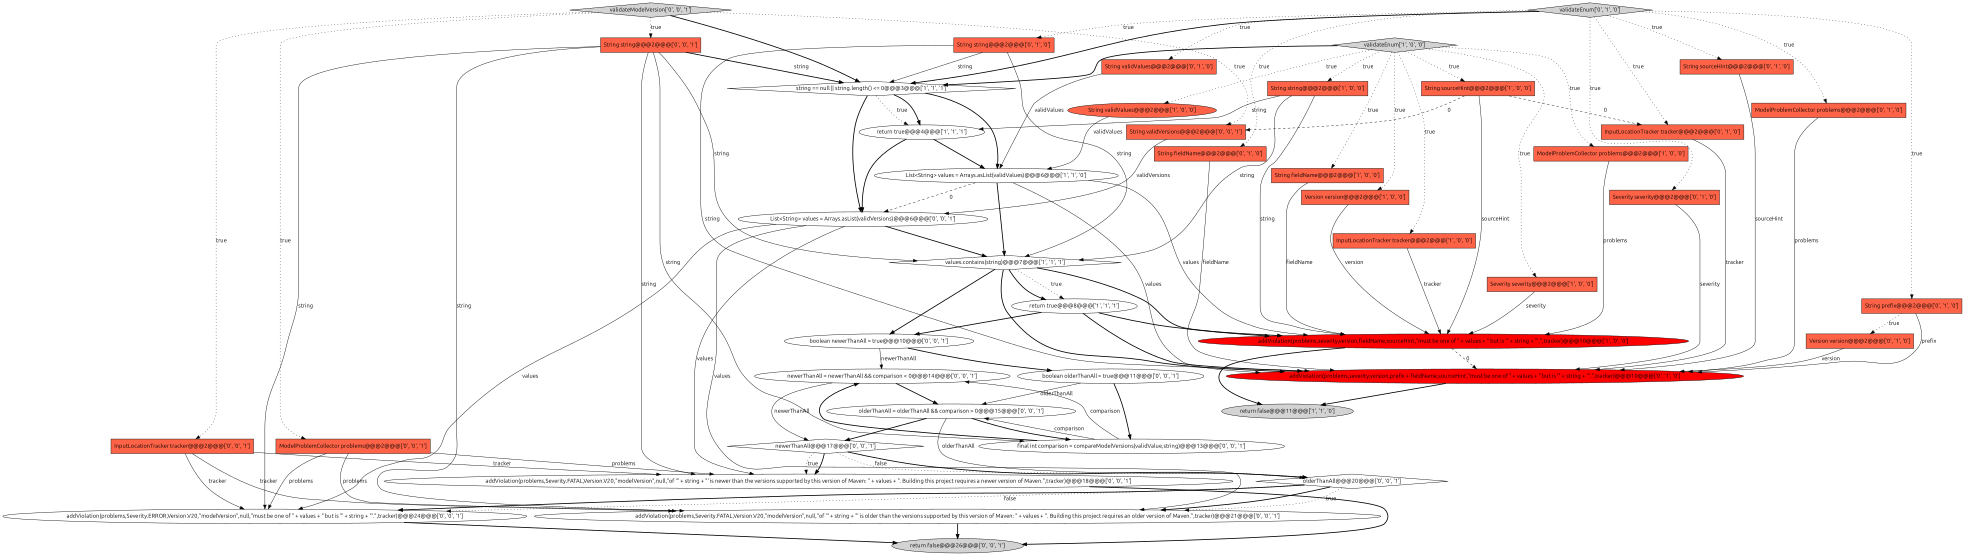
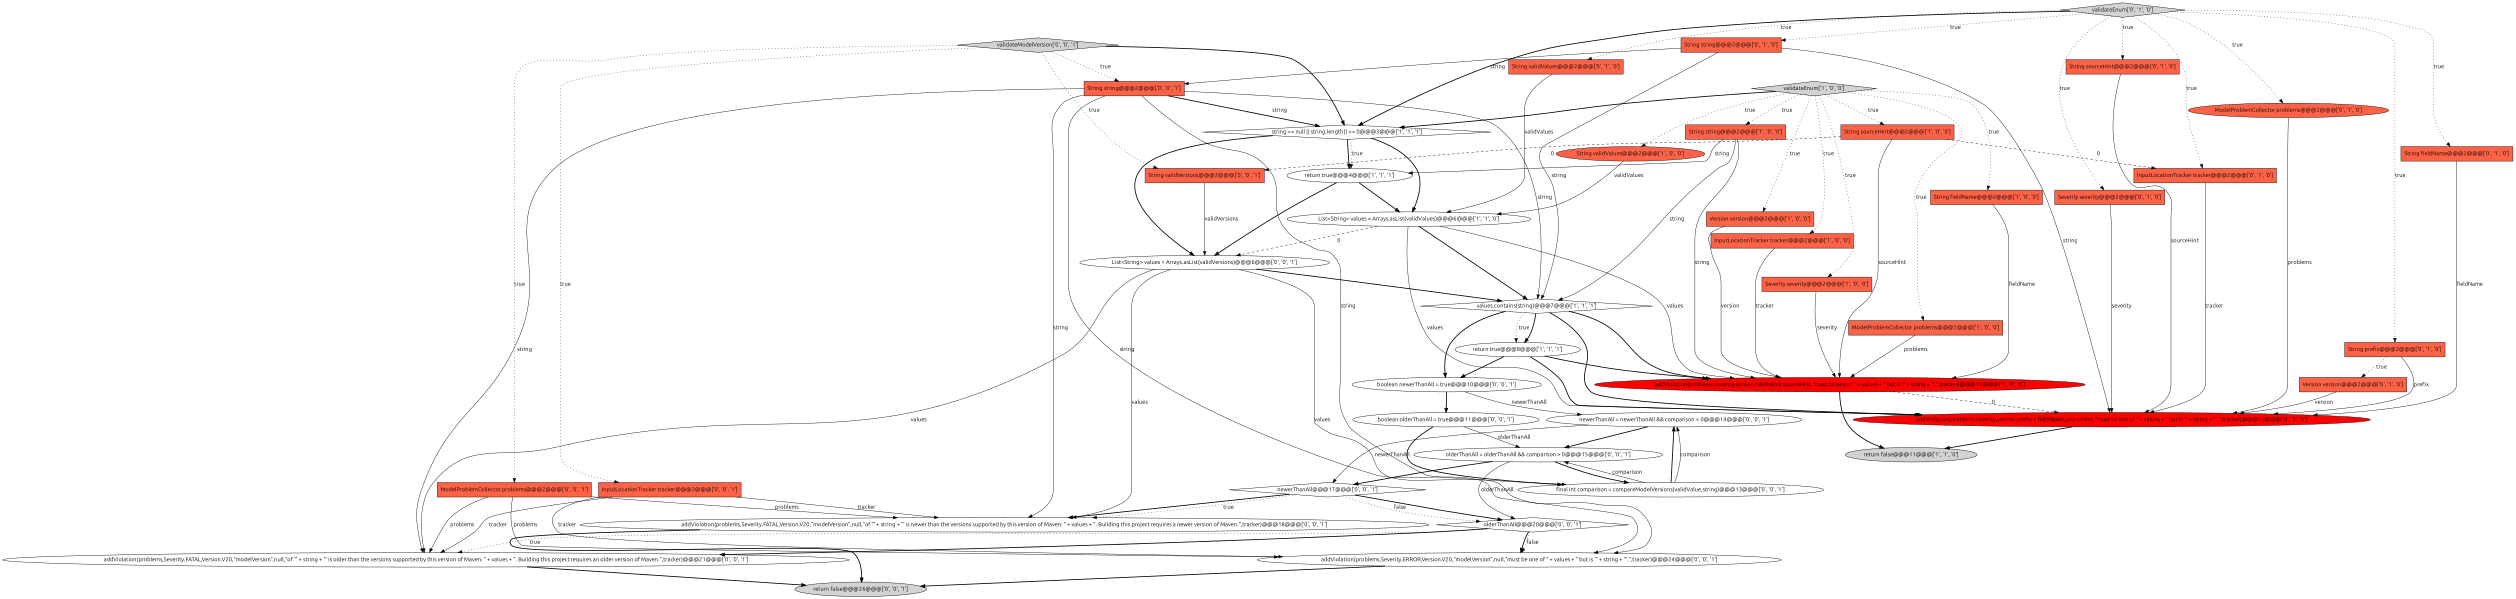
edge "String string@@@2@@@['0', '1', '0']" -> "string == null || string.length() <= 0@@@3@@@['1', '1', '1']": now "String string@@@2@@@['0', '1', '0']" -> "String string@@@2@@@['0', '0', '1']"
node "ModelProblemCollector problems@@@2@@@['0', '1', '0']": shape box -> ellipse
